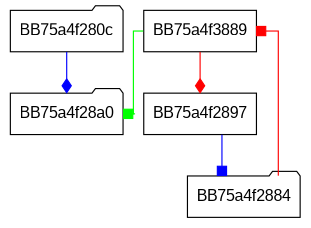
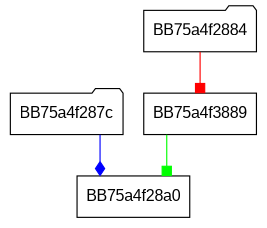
node "BB75a4f280c": label "BB75a4f280c" -> "BB75a4f287c"
node "BB75a4f28a0": shape folder -> box
node "BB75a4f2897": removed
